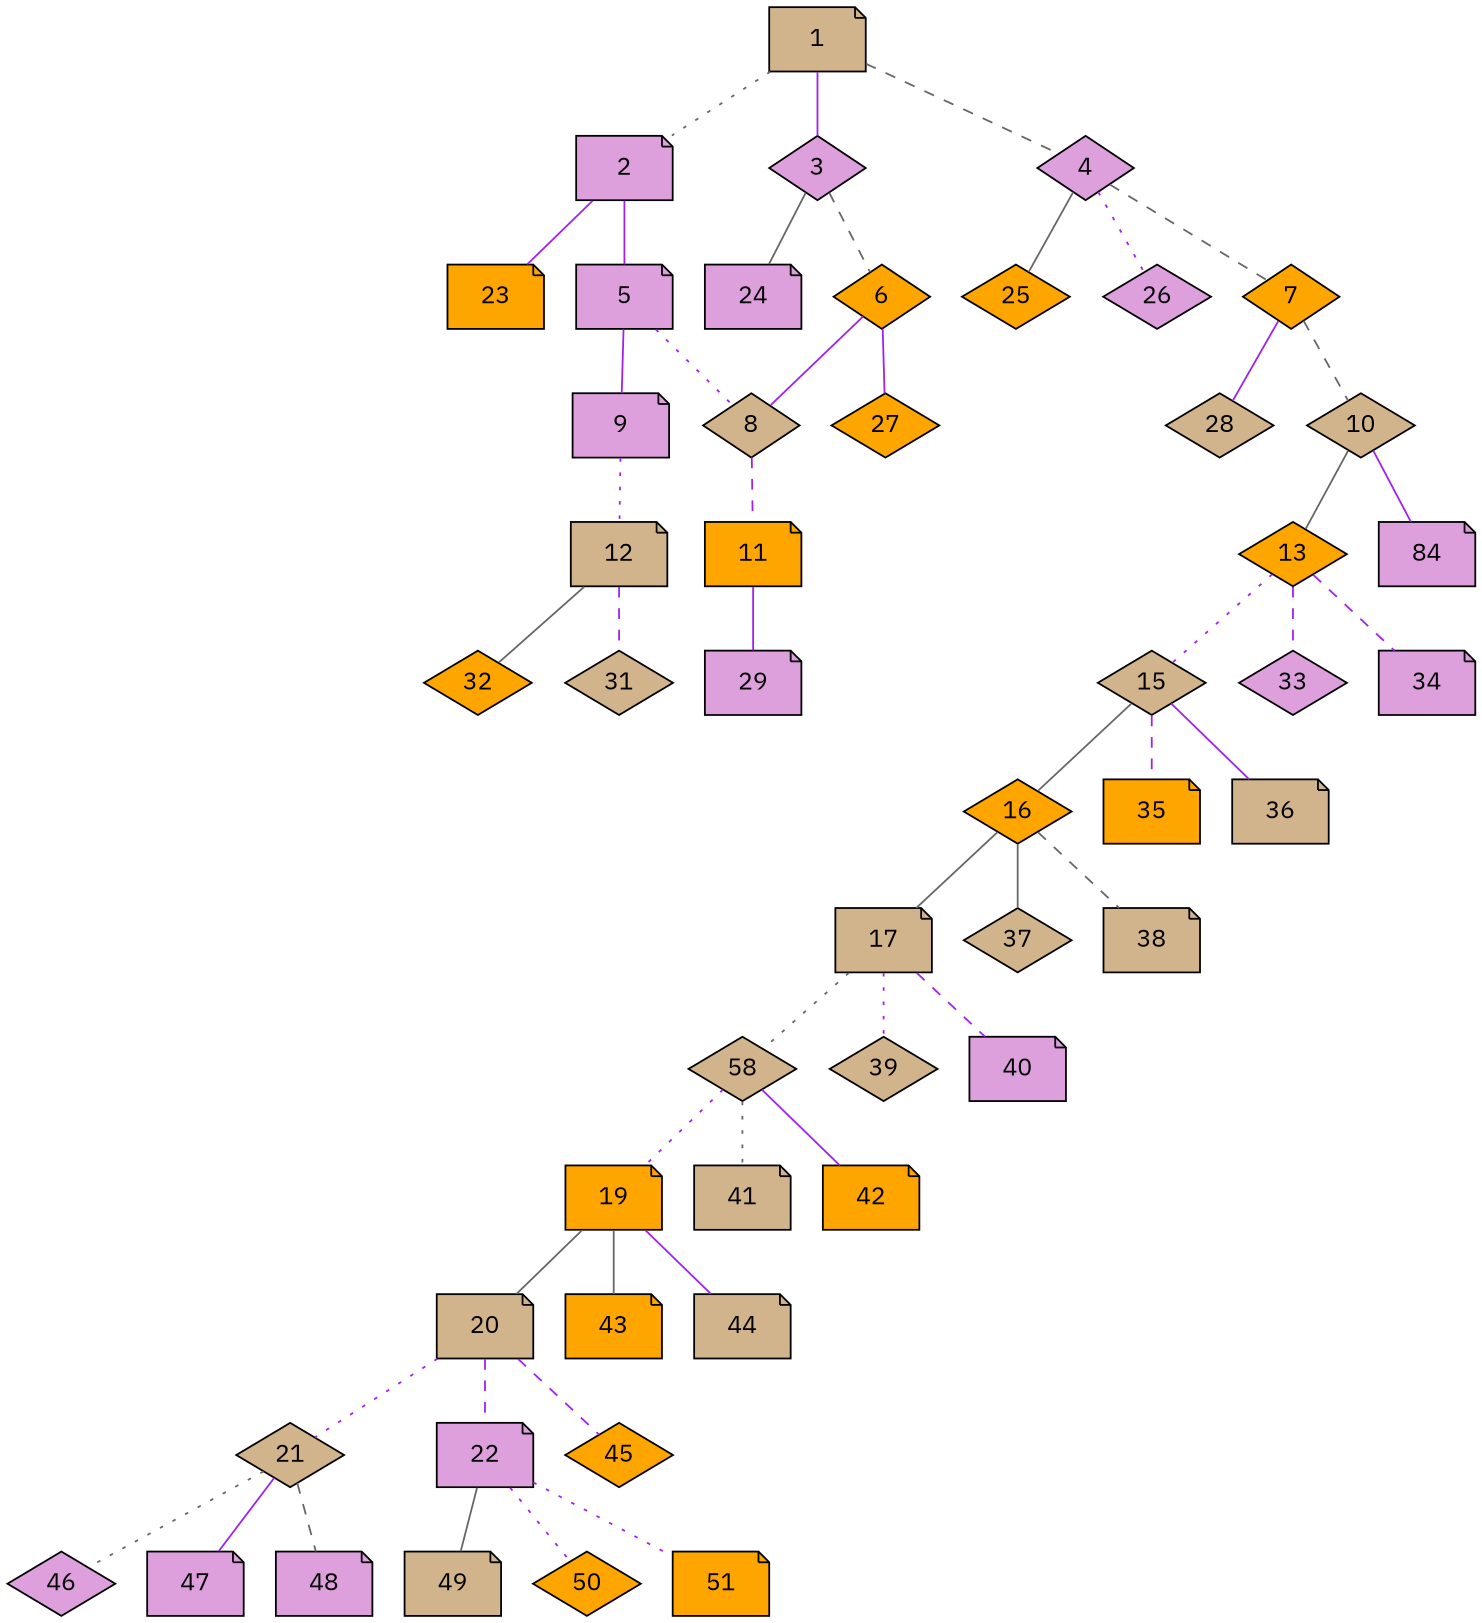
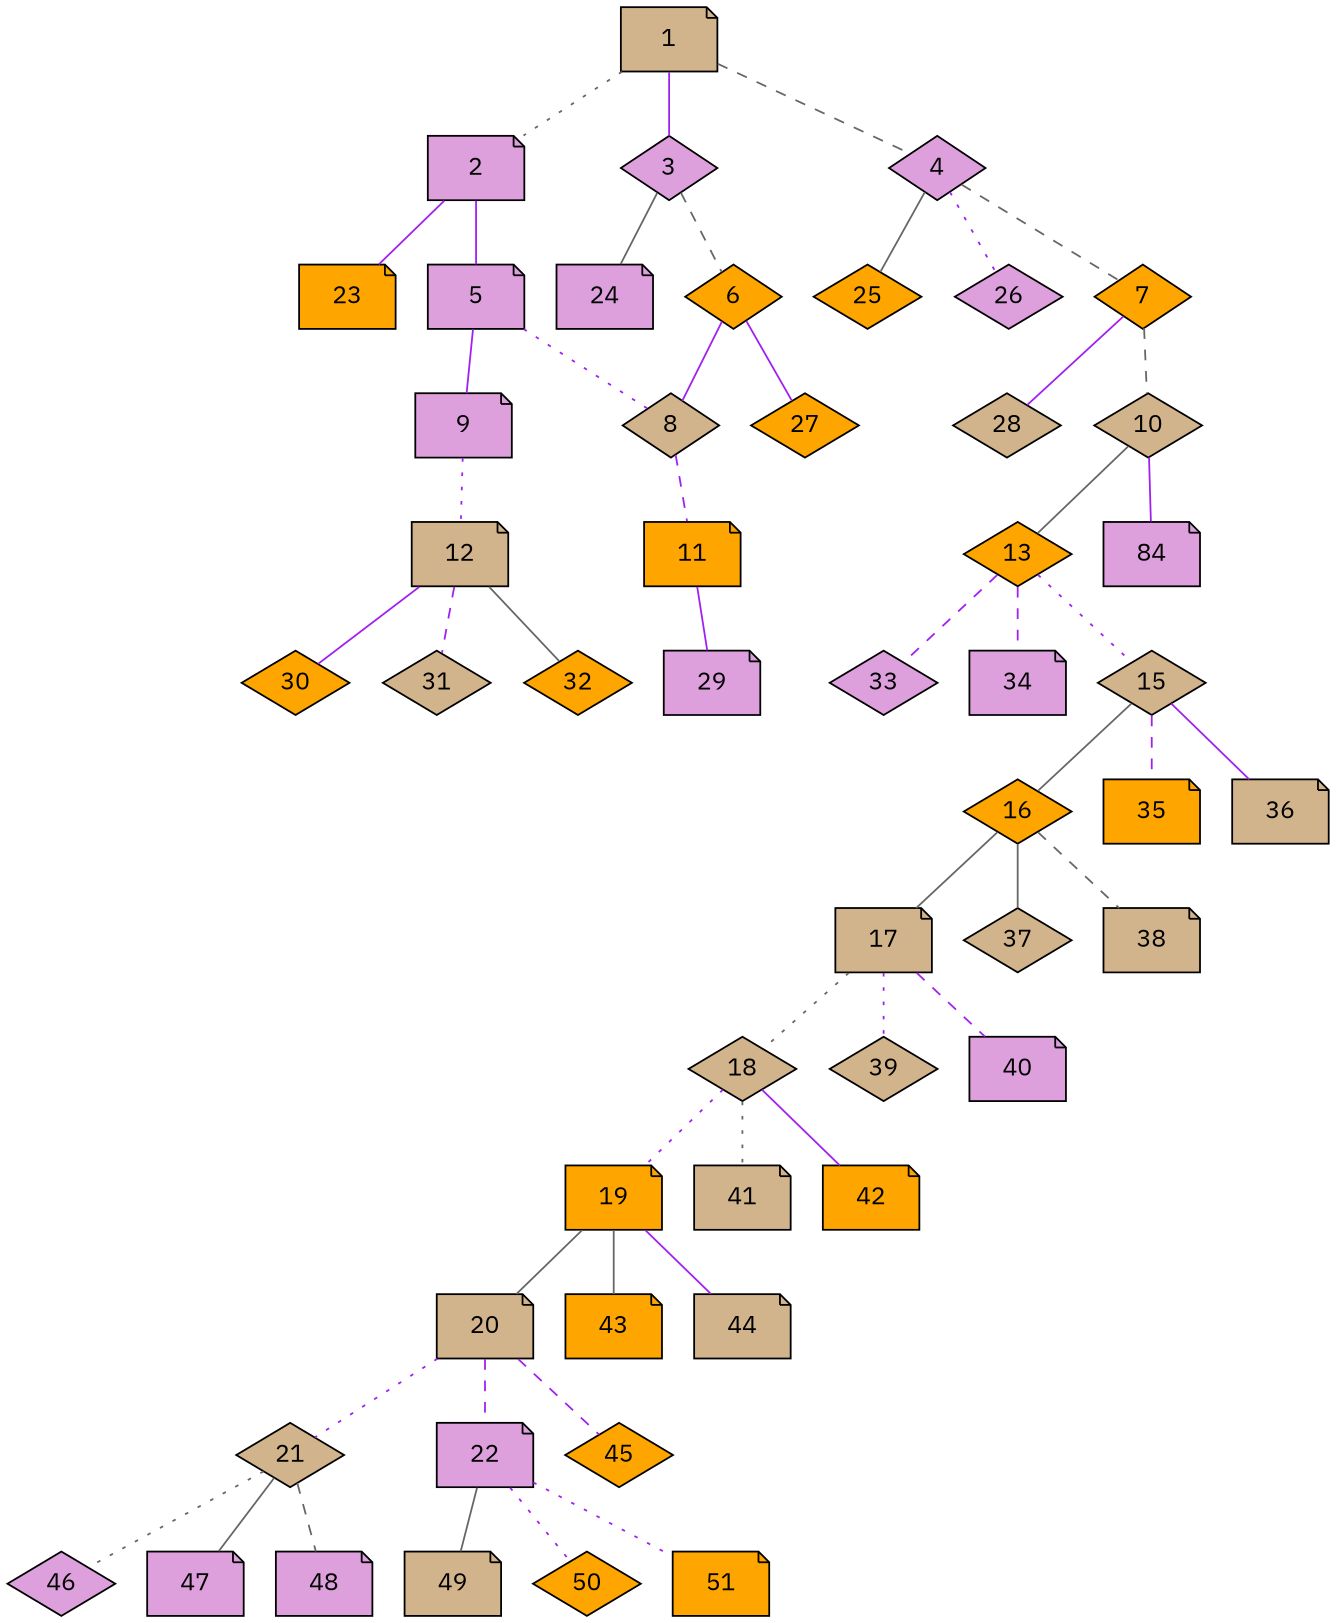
node "30": added
node "58": label "58" -> "18"
edge "21" -- "47": color purple -> gray40
